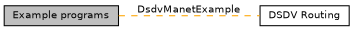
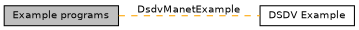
node "DSDV Routing": label "DSDV Routing" -> "DSDV Example"
